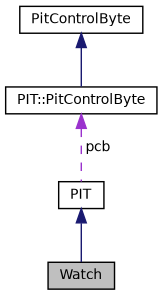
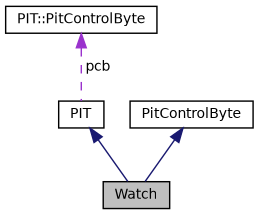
edge "PIT::PitControlByte" -> "PitControlByte": now "Watch" -> "PitControlByte"
